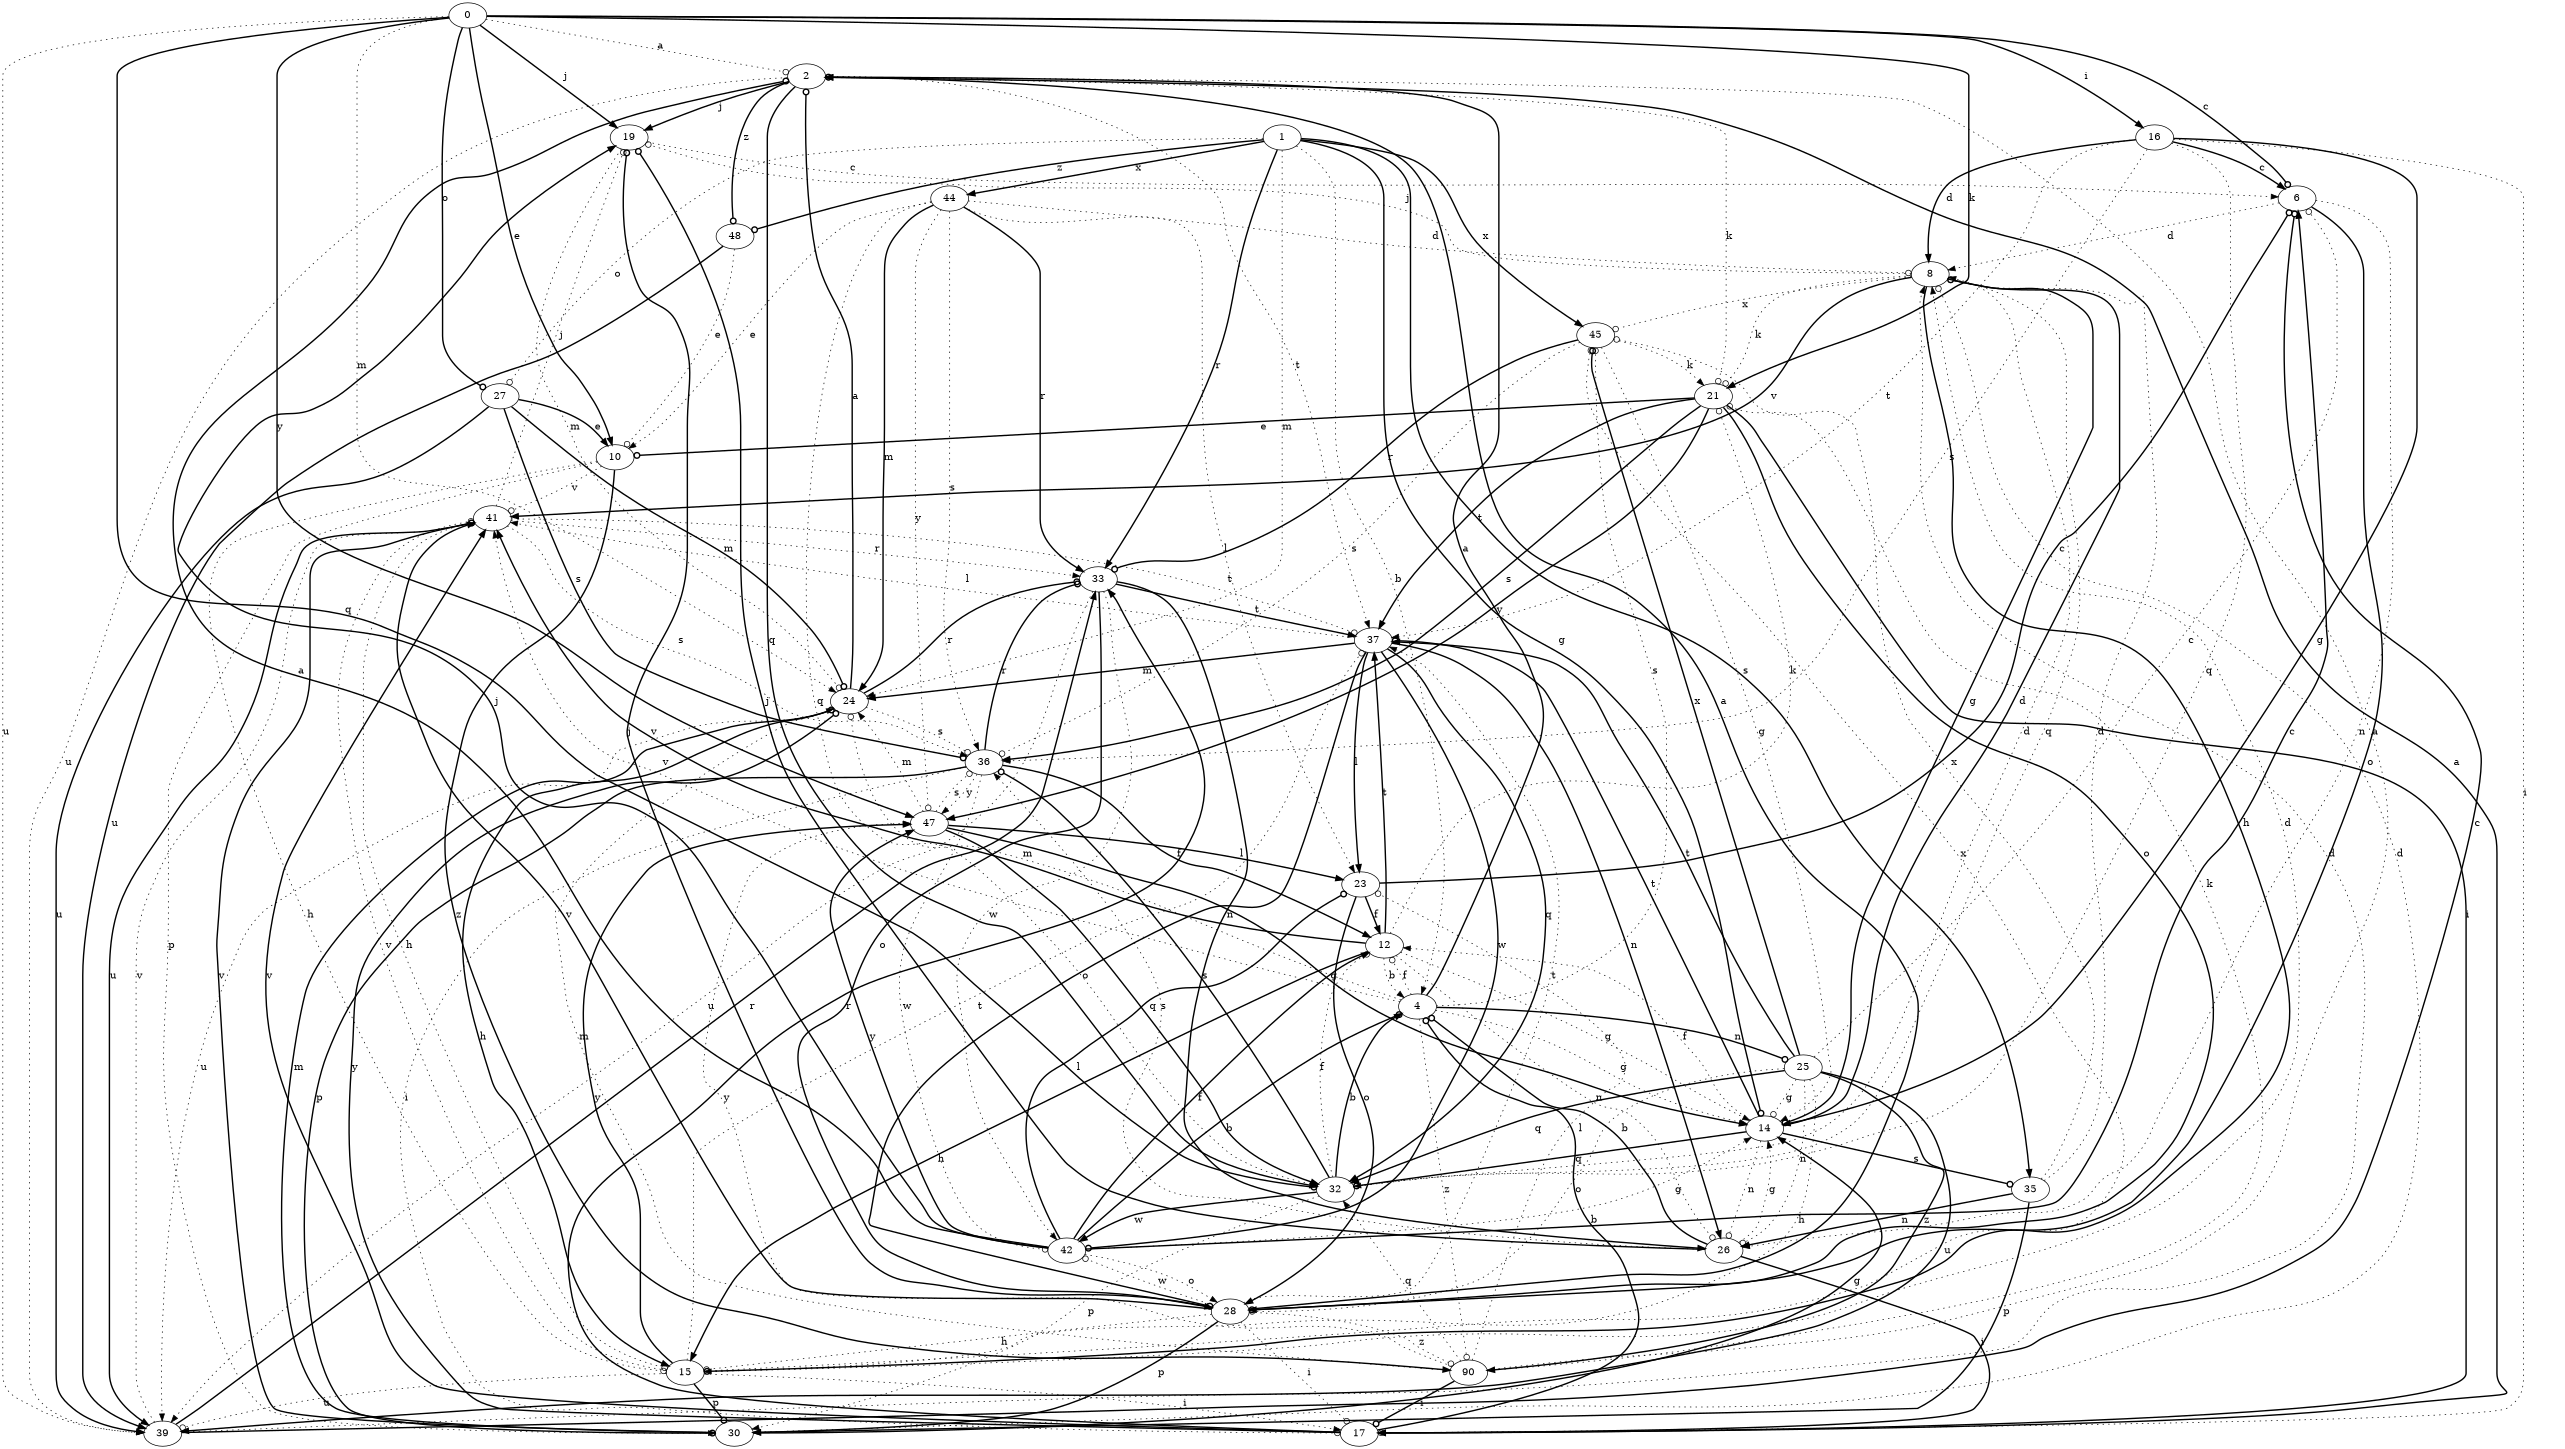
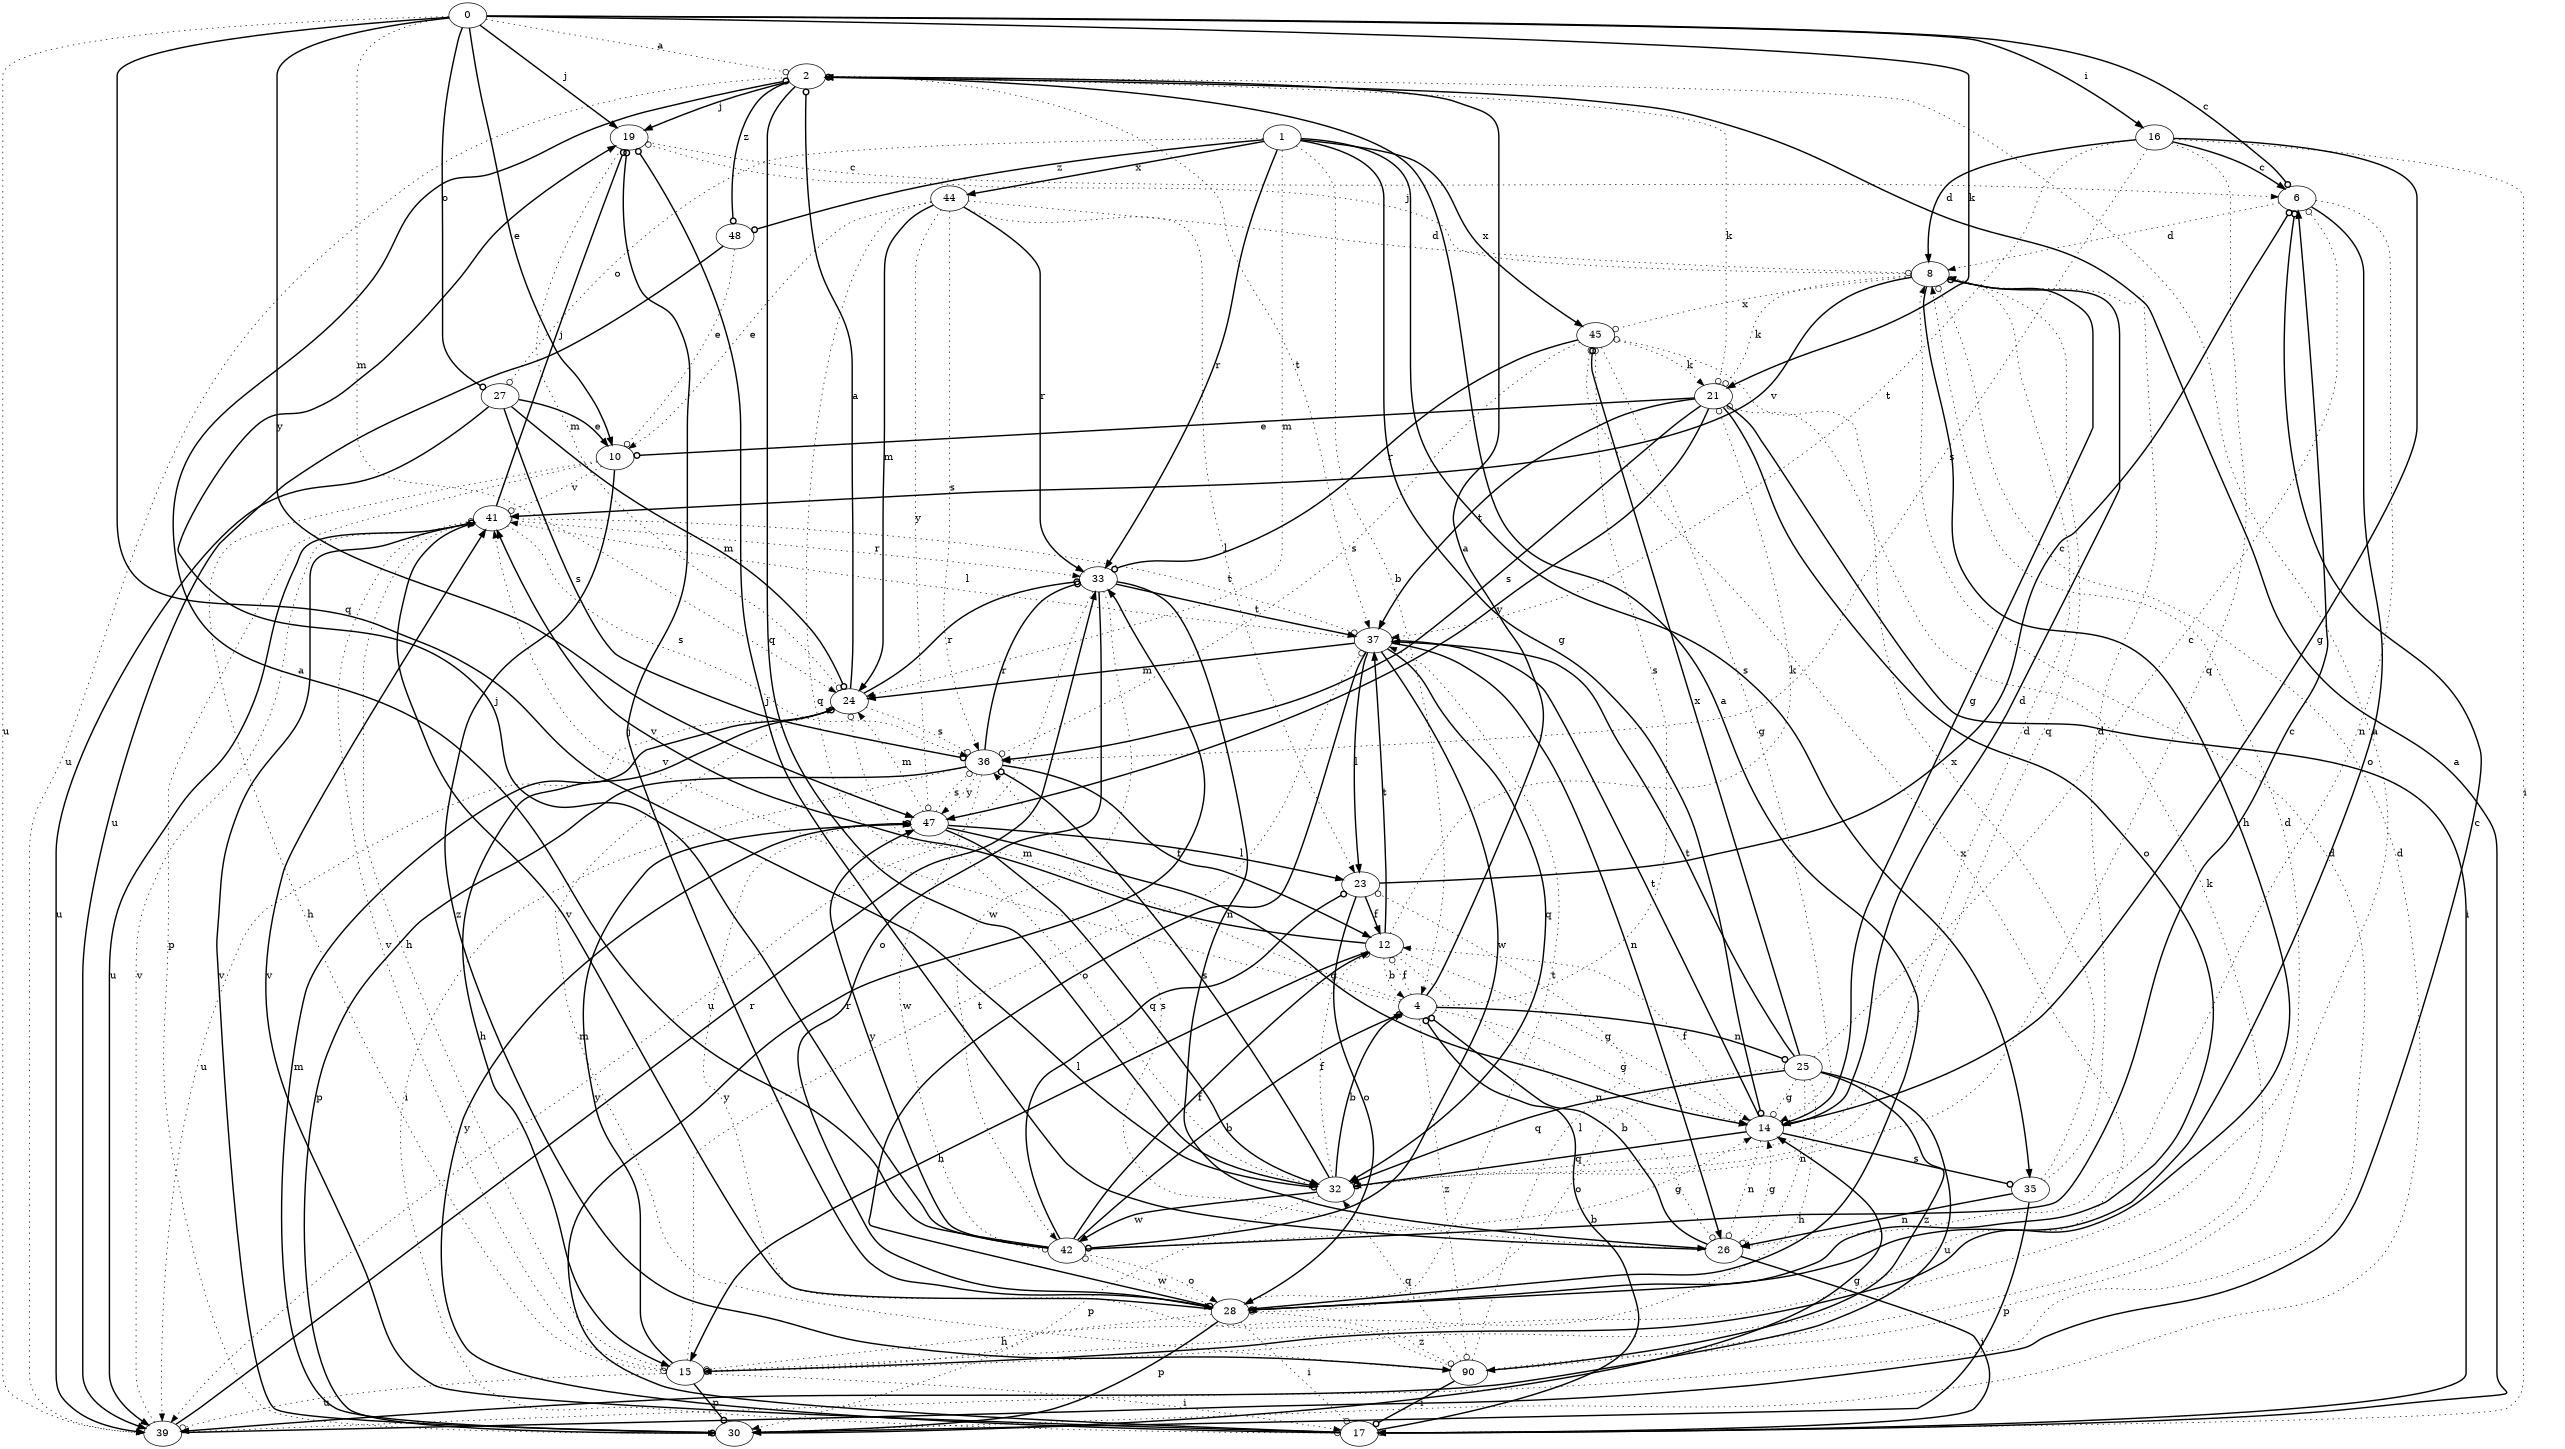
edge "41" -> "19": style dotted -> bold
edge "17" -> "24": now "17" -> "47"
